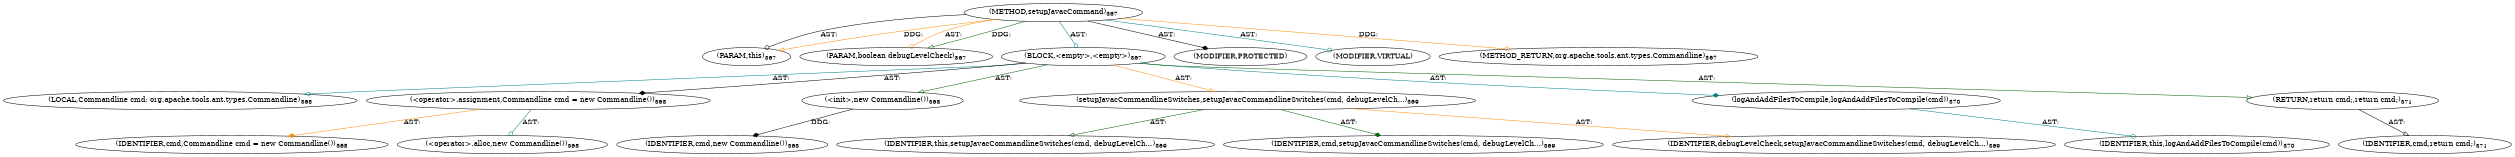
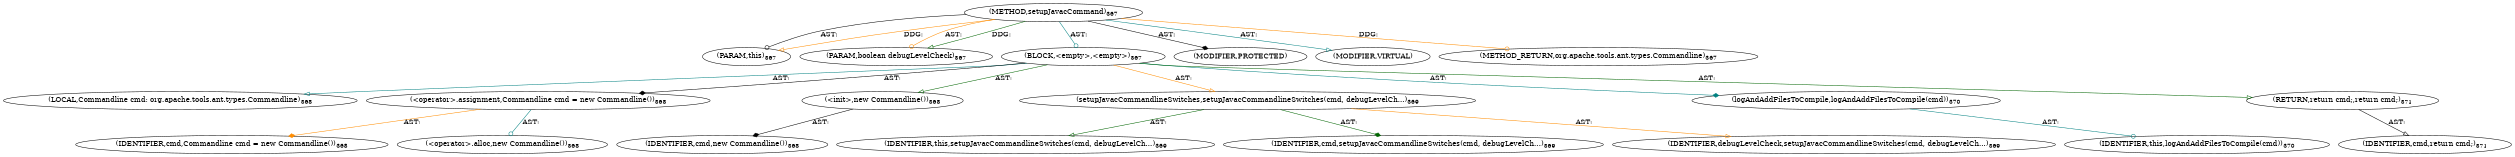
edge "(METHOD,setupJavacCommand)" -> "(MODIFIER,VIRTUAL)": arrowhead odot -> onormal
edge "(<init>,new Commandline())" -> "(IDENTIFIER,cmd,new Commandline())": label "DDG: " -> "AST: "
